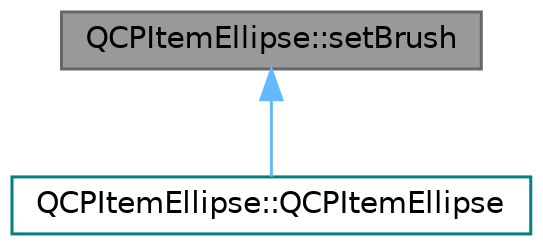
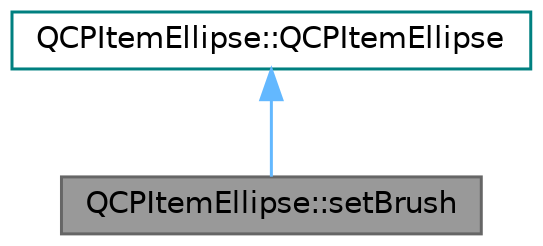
edge "QCPItemEllipse::QCPItemEllipse" -> "QCPItemEllipse::setBrush": reversed
